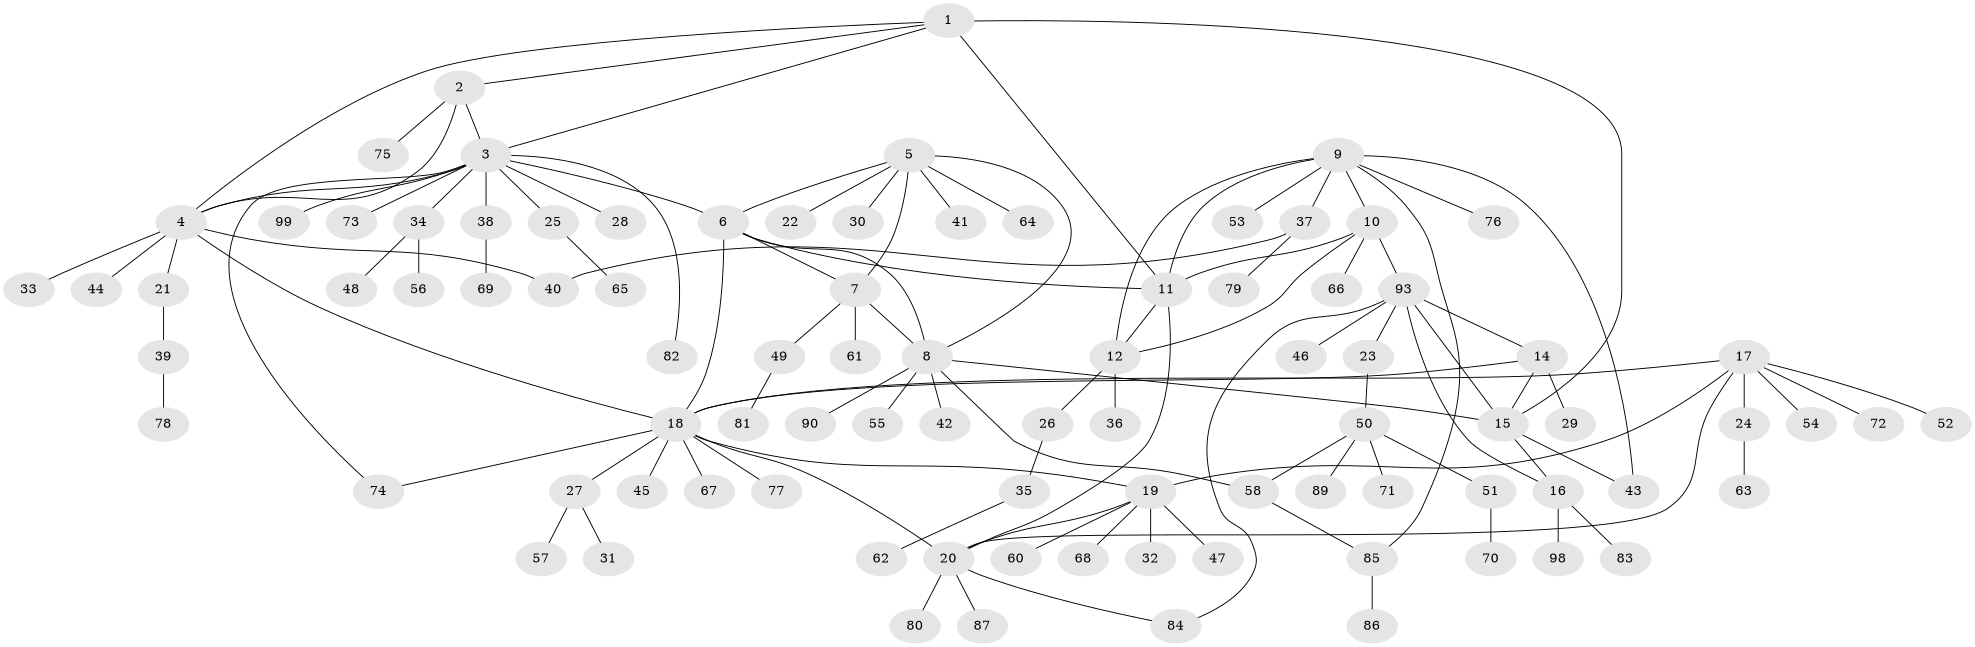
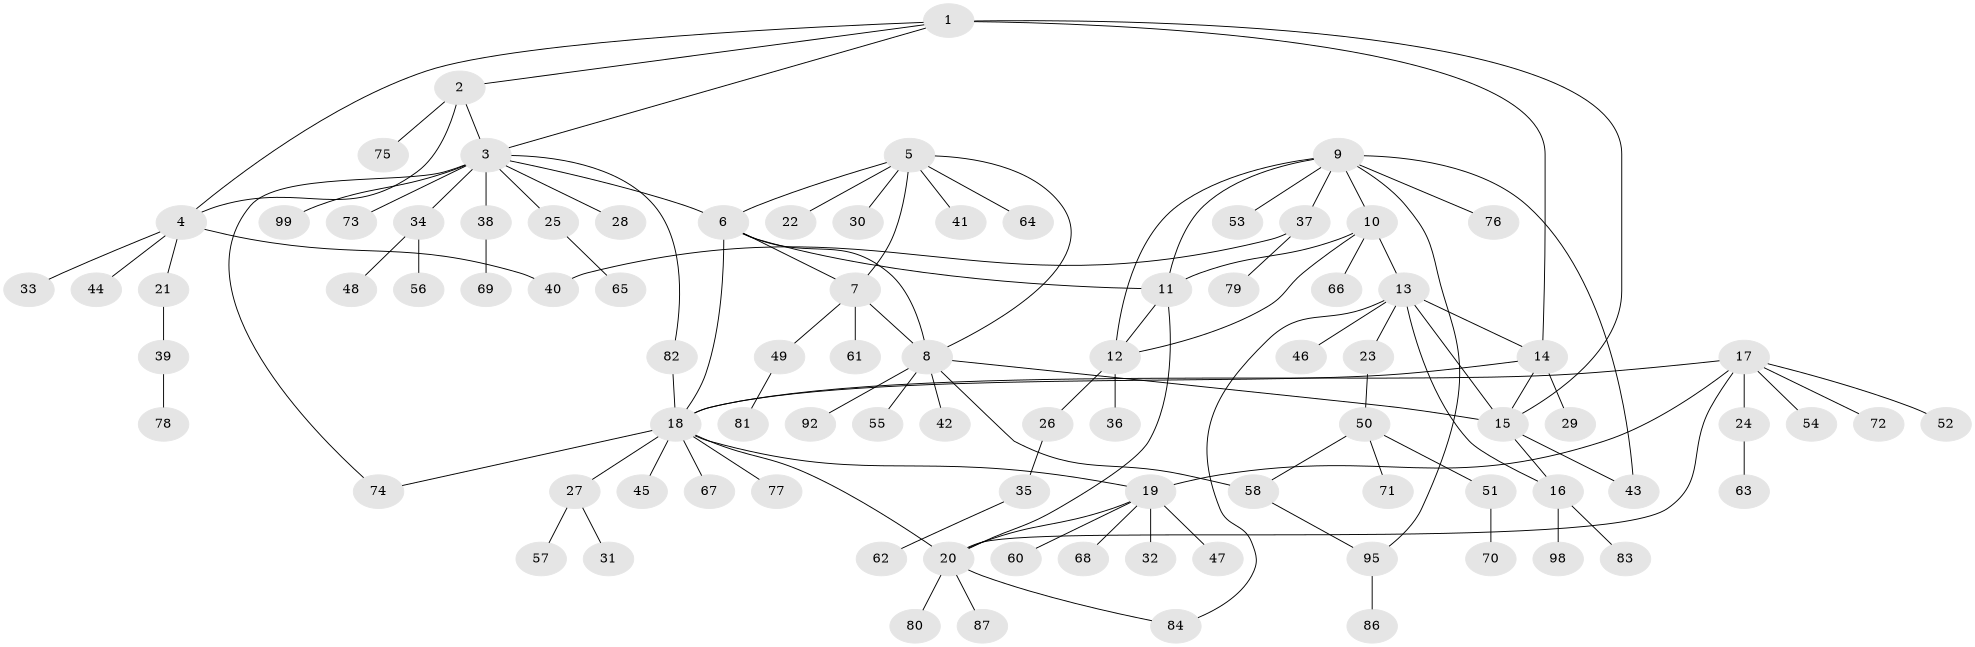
edge "1" -- "11": now "1" -- "14"
edge "3" -- "4": removed
node "93": label "93" -> "13"
edge "4" -- "18": now "82" -- "18"
node "90": label "90" -> "92"
node "89": removed
node "85": label "85" -> "95"
